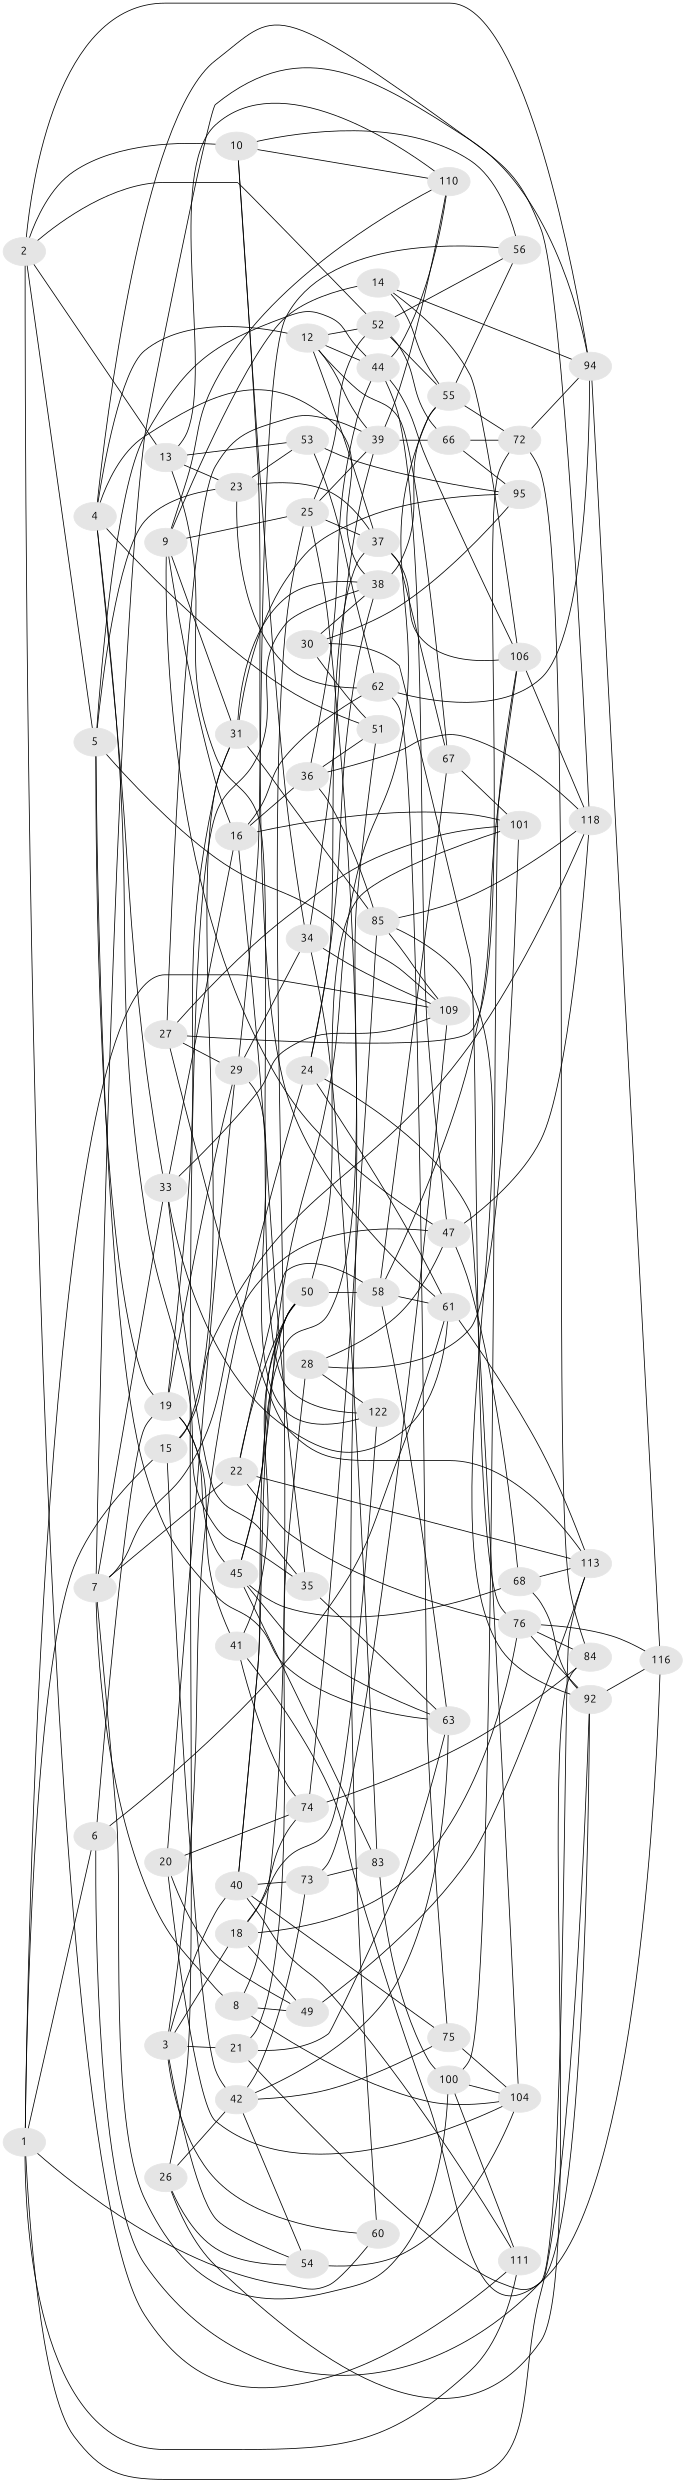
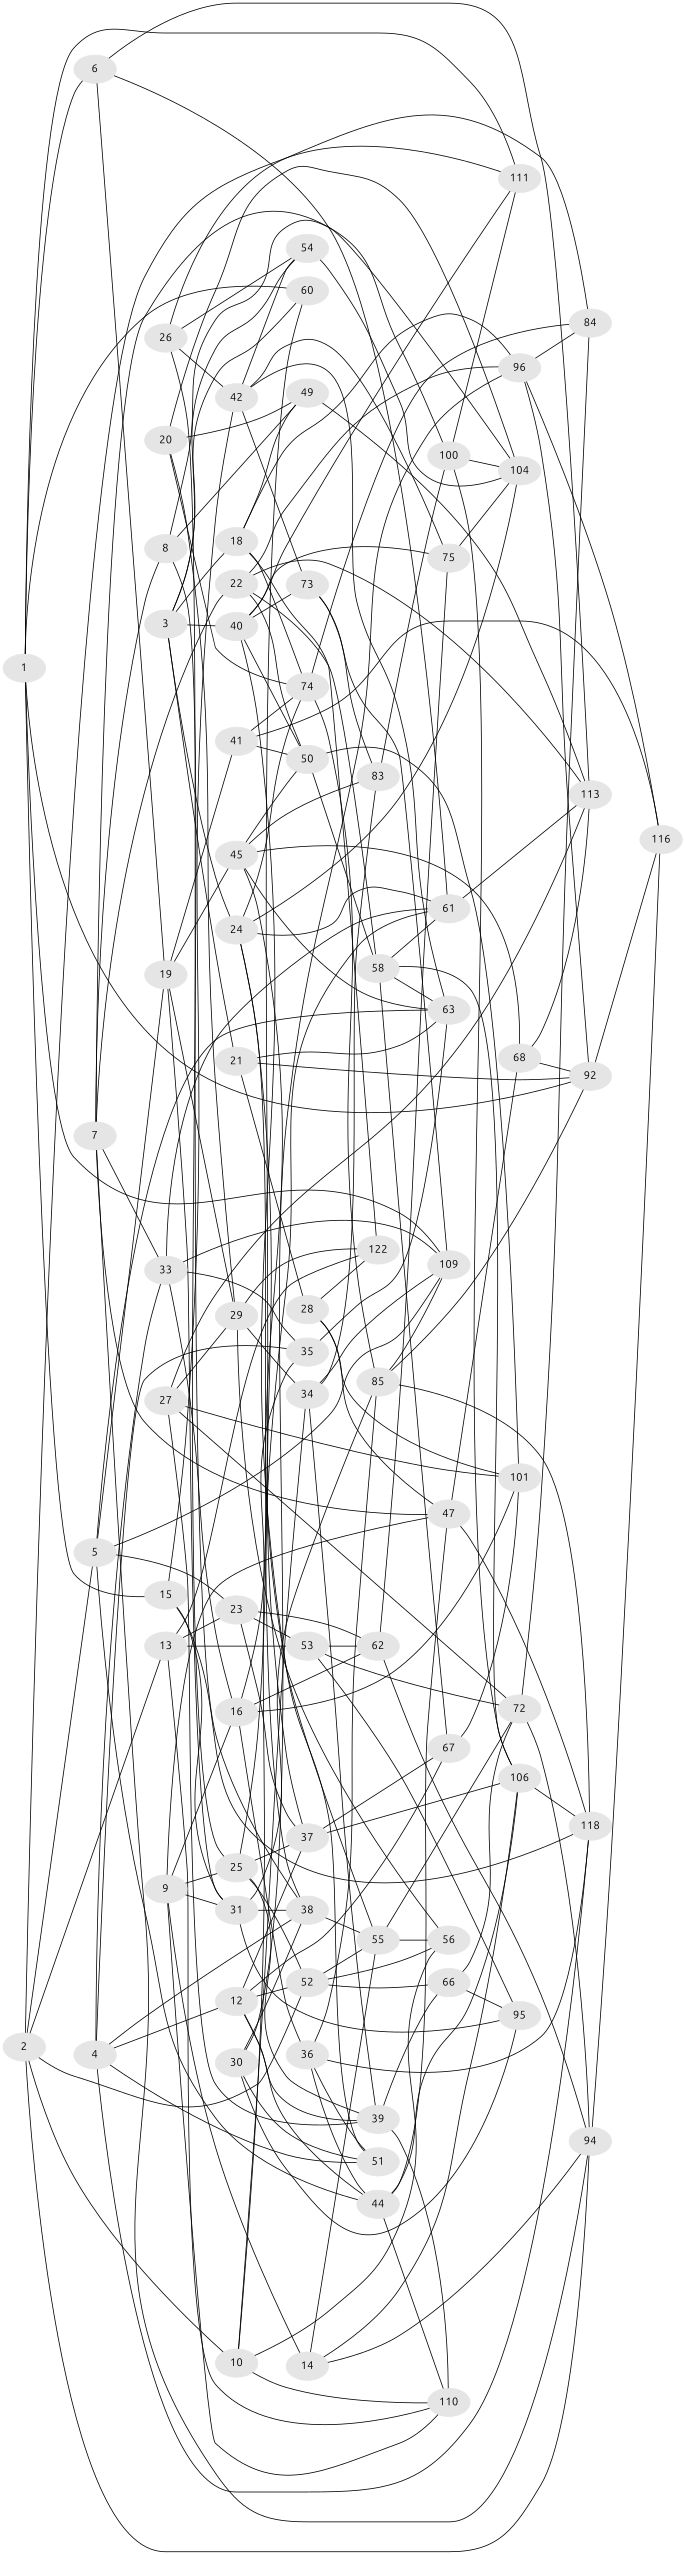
edge "74" -- "24": added
node "76": label "76" -> "96"
edge "53" -- "72": added
